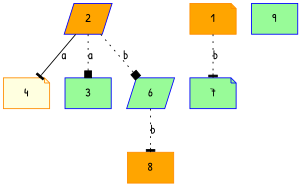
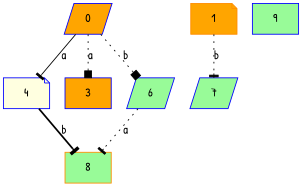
node "2": label "2" -> "0"
node "4": color darkorange -> blue
node "3": fillcolor palegreen -> orange
node "7": shape note -> parallelogram
edge "4" -> "8": added, label "b"
edge "6" -> "8": label "b" -> "a"
node "8": fillcolor orange -> palegreen
